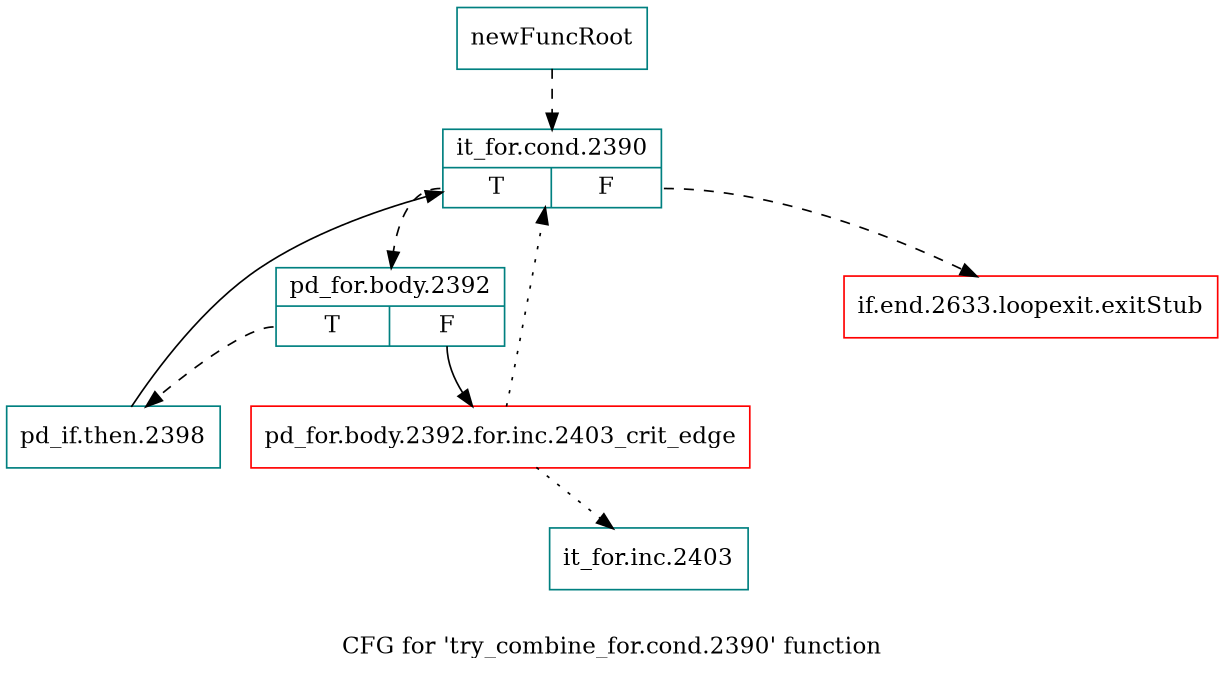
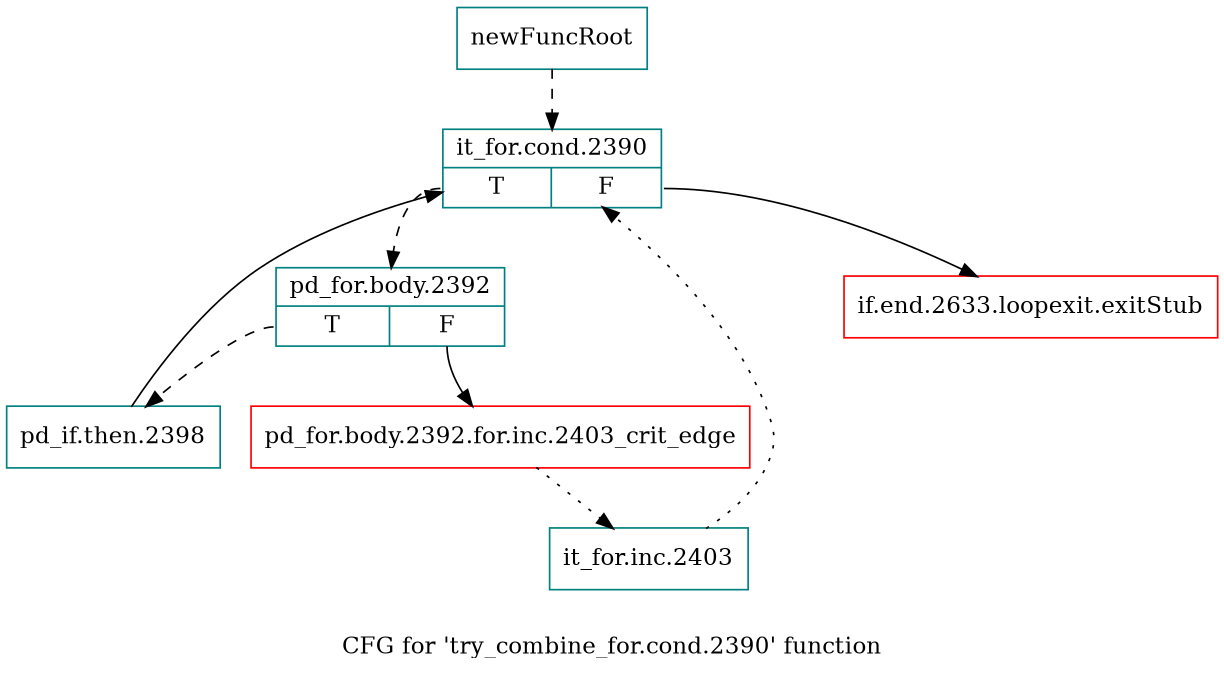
edge "it_for.cond.2390" -> "if.end.2633.loopexit.exitStub": style dashed -> solid
edge "pd_for.body.2392.for.inc.2403_crit_edge" -> "it_for.cond.2390": now "it_for.inc.2403" -> "it_for.cond.2390"
